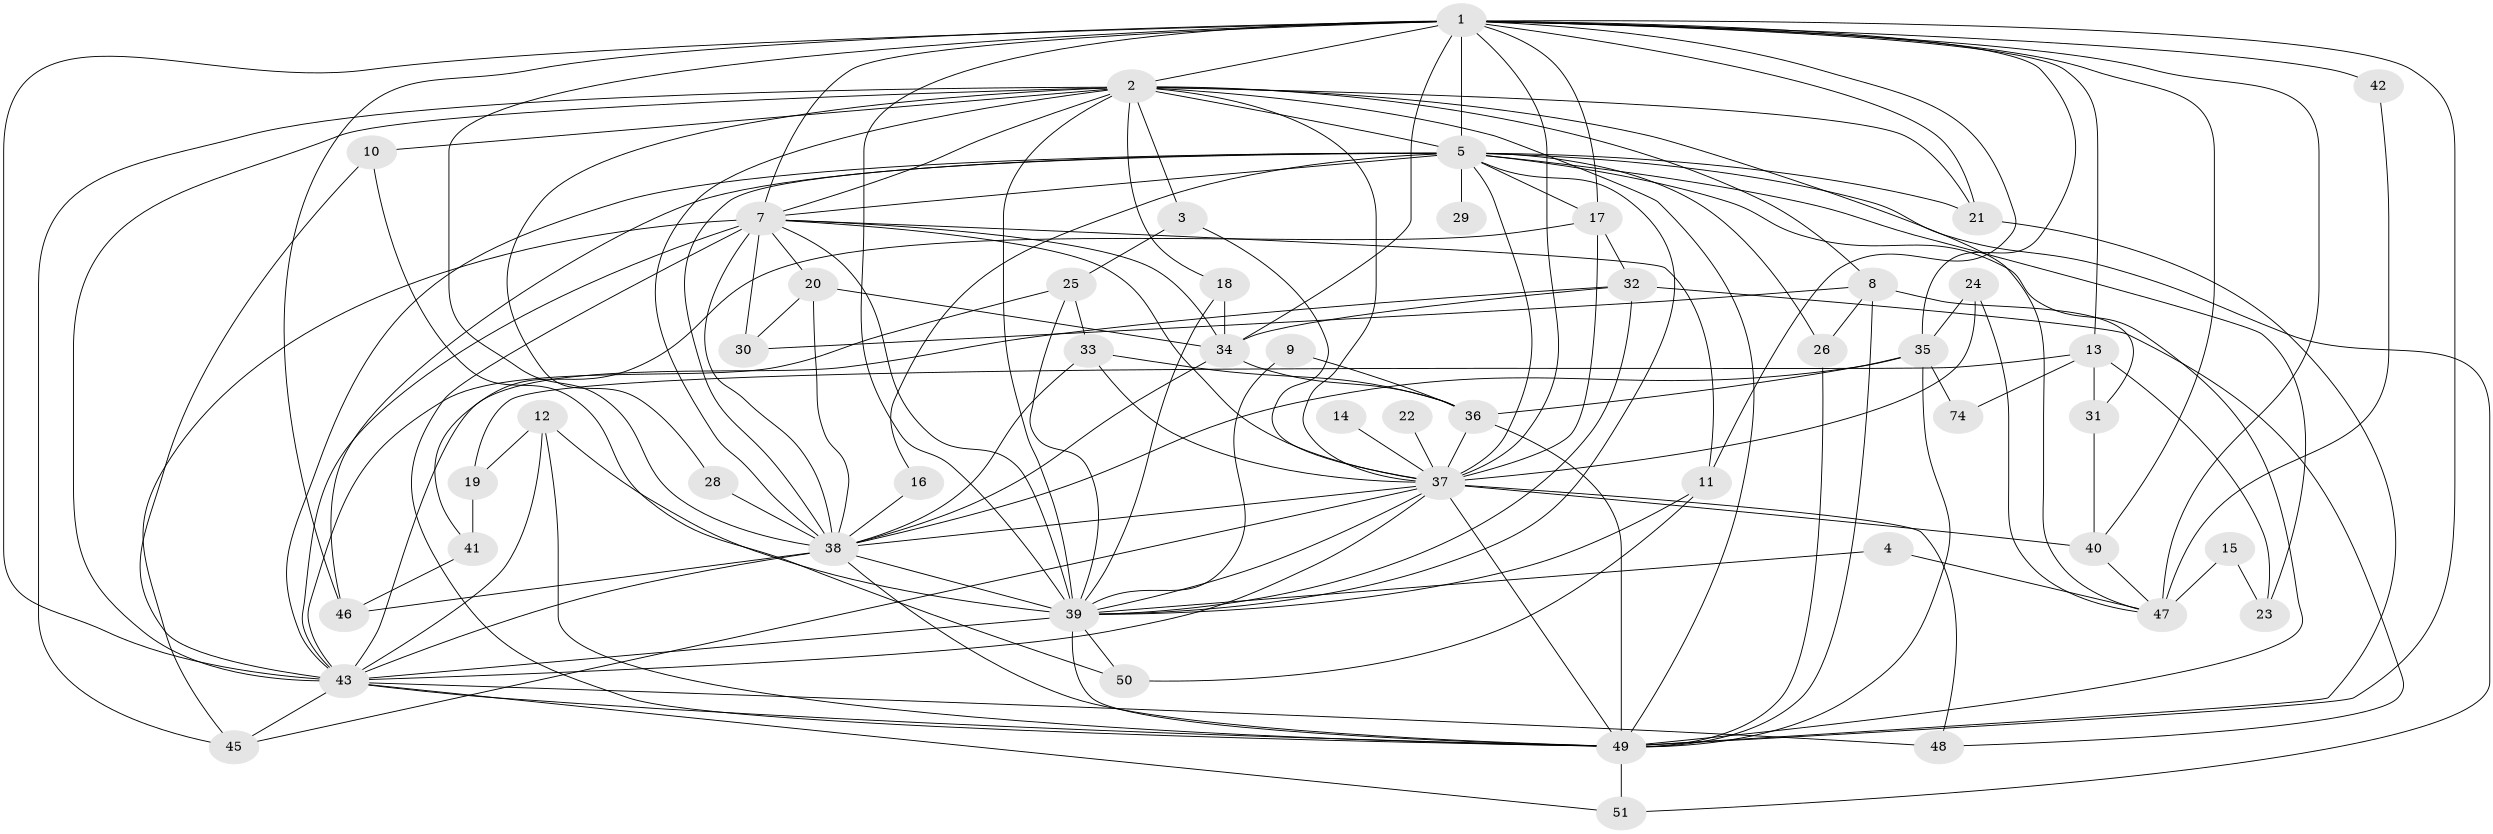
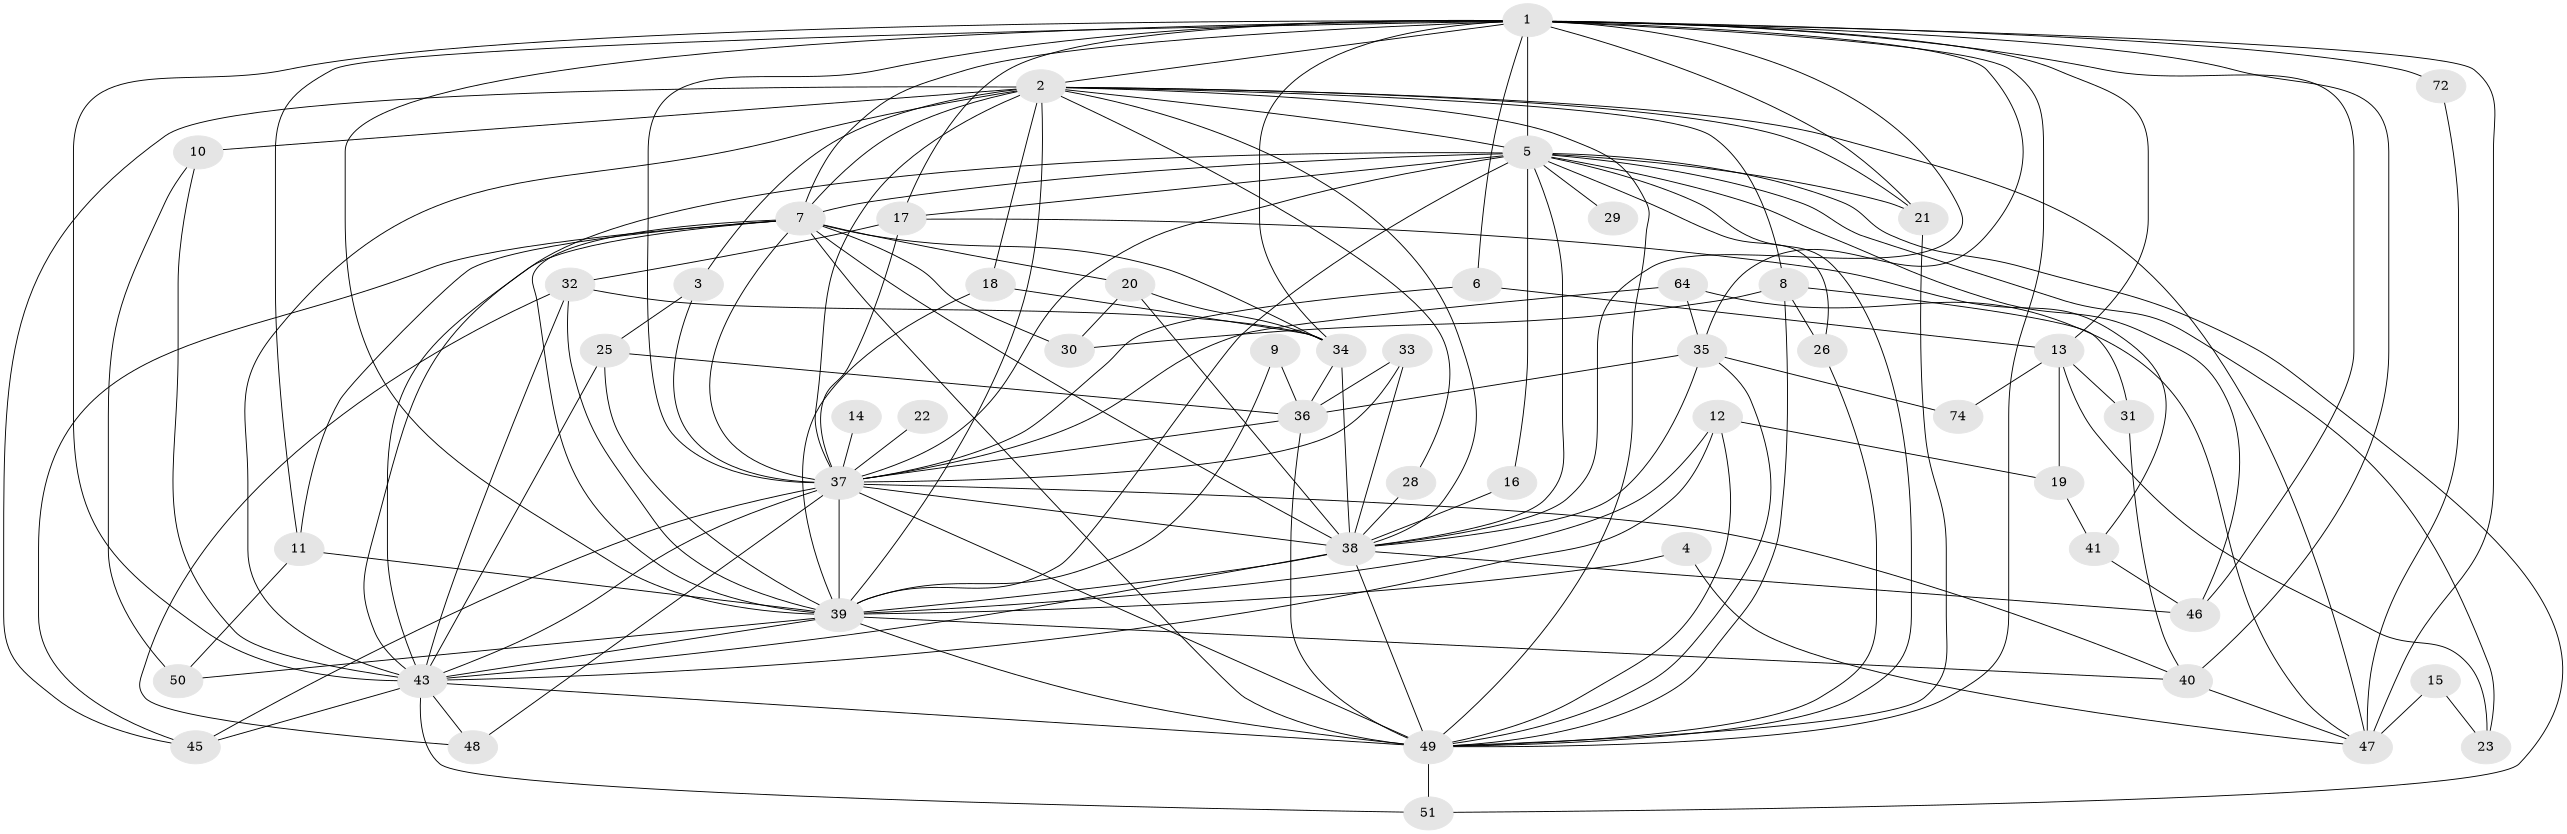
node "42": label "42" -> "72"
node "6": added
node "24": label "24" -> "64"
edge "25" -- "33": now "25" -- "36"
edge "39" -- "40": added
